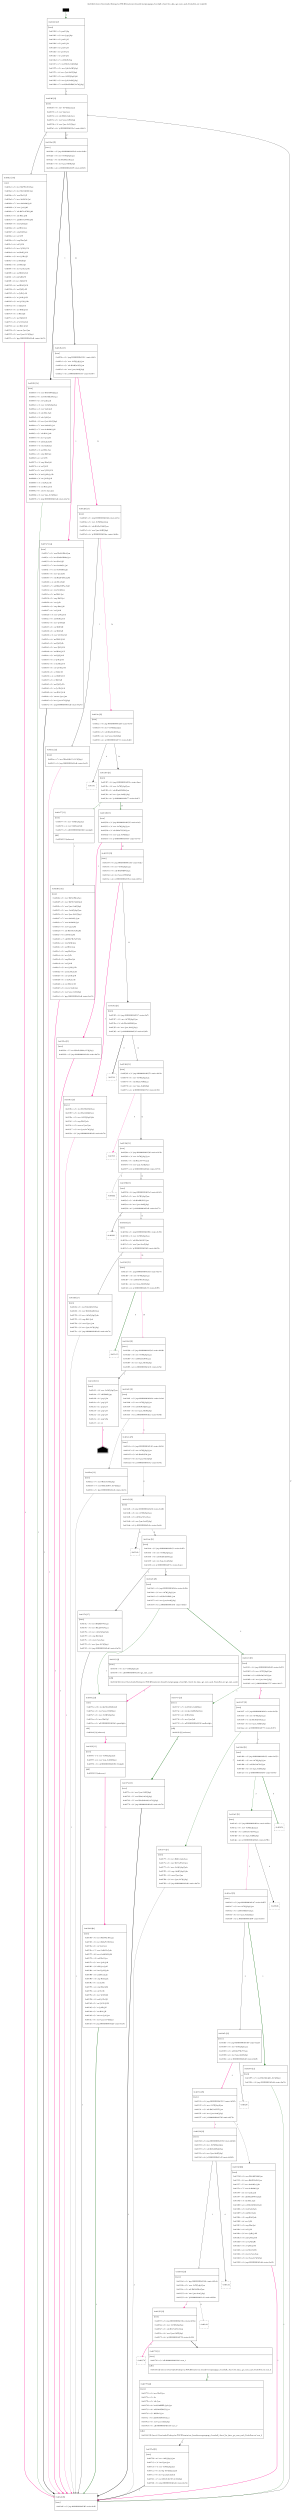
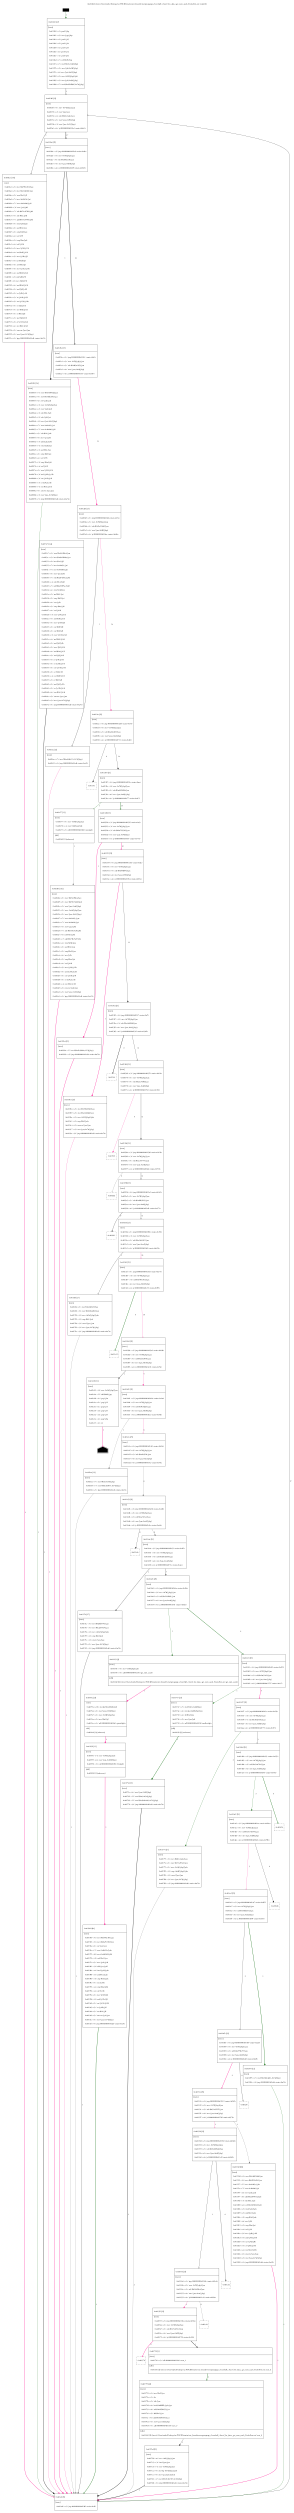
edge "0x4012bc [25]" -> "0x4015e7 [144]": removed, label "1"
edge "0x4013e8 [25]" -> "0x401401 [25]": added, label "9"
edge "0x401465 [25]" -> "0x40193a [23]": now "0x401465 [25]" -> "0x401931 [9]"
